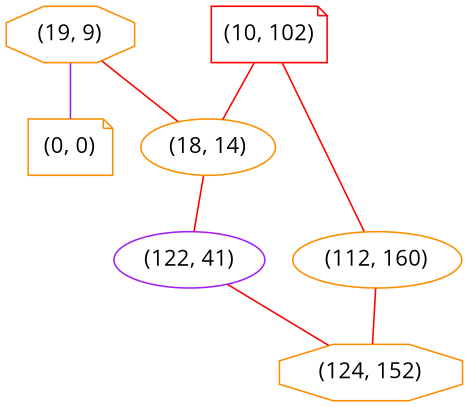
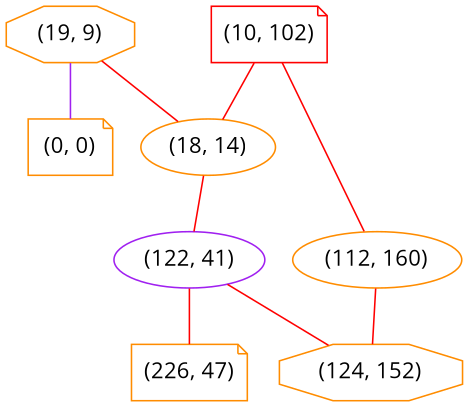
node "(226, 47)": added
